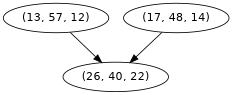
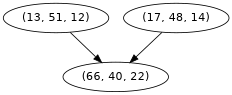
node "(13, 57, 12)": label "(13, 57, 12)" -> "(13, 51, 12)"
node "(26, 40, 22)": label "(26, 40, 22)" -> "(66, 40, 22)"
